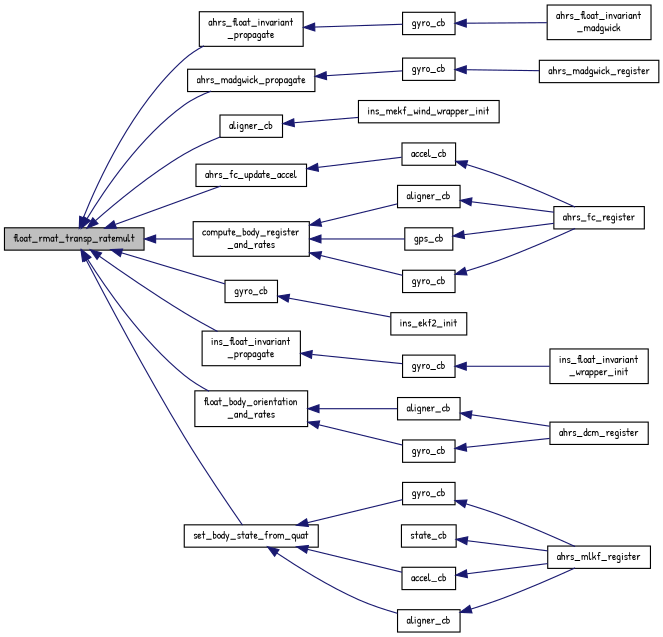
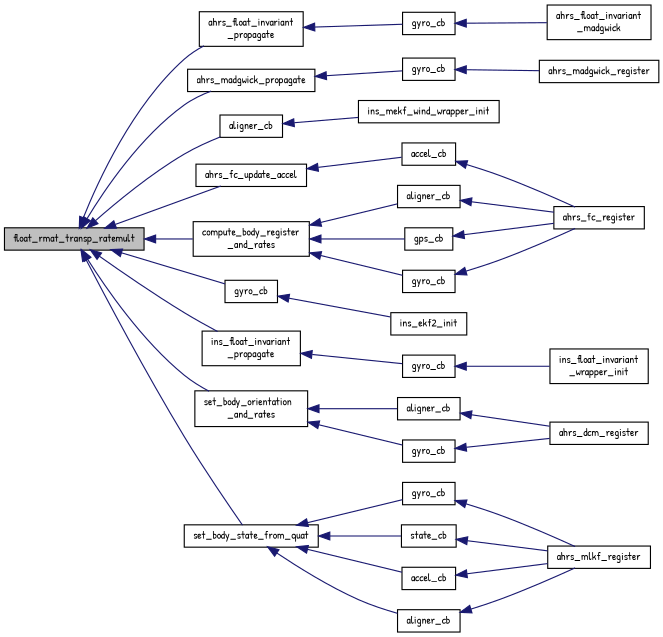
node "float_body_orientation _and_rates": label "float_body_orientation _and_rates" -> "set_body_orientation _and_rates"
edge "state_cb" -> "set_body_state_from_quat": added
